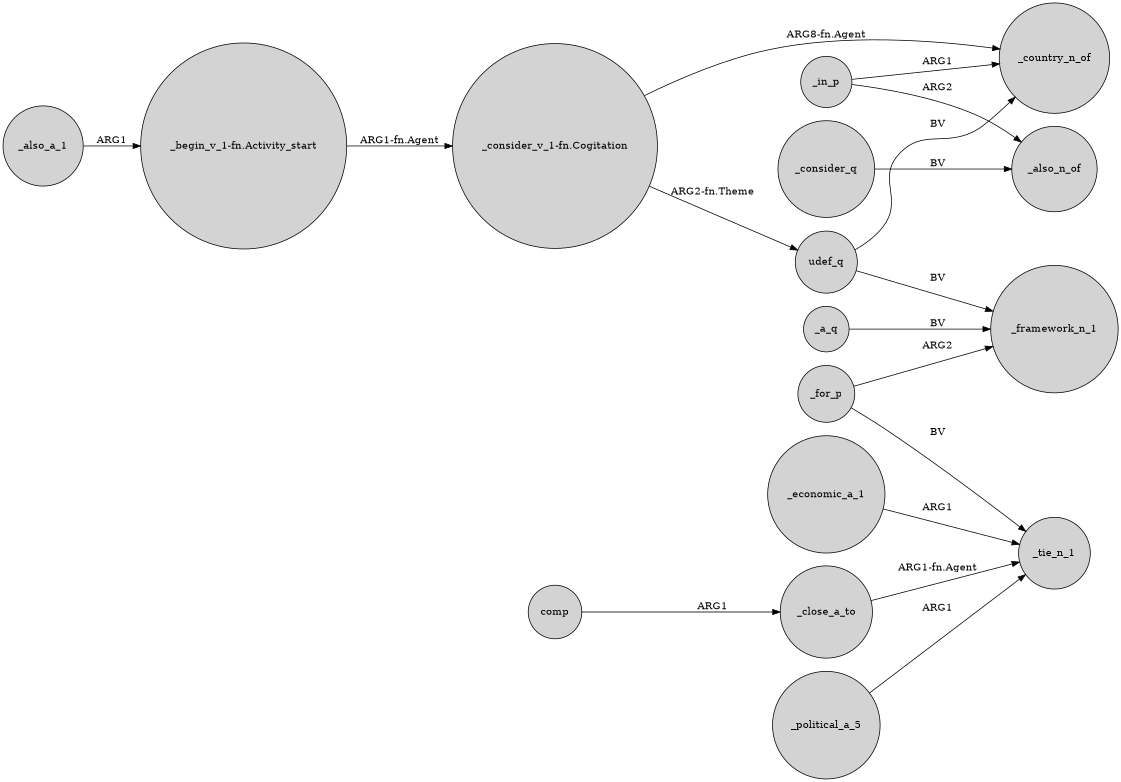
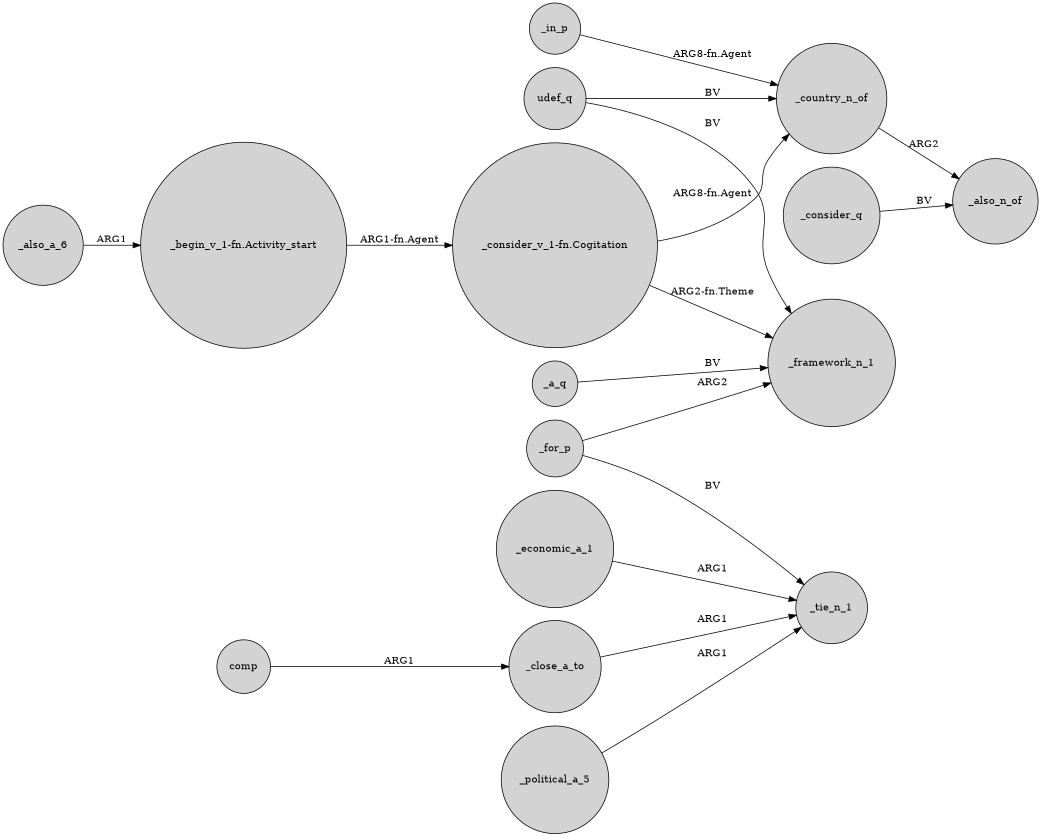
edge "_in_p" -> "_country_n_of": label "ARG1" -> "ARG8-fn.Agent"
edge "_in_p" -> "_also_n_of": now "_country_n_of" -> "_also_n_of"
node "_also_a_1": label "_also_a_1" -> "_also_a_6"
edge "_consider_v_1-fn.Cogitation" -> "udef_q": now "_consider_v_1-fn.Cogitation" -> "_framework_n_1"
edge "_close_a_to" -> "_tie_n_1": label "ARG1-fn.Agent" -> "ARG1"
